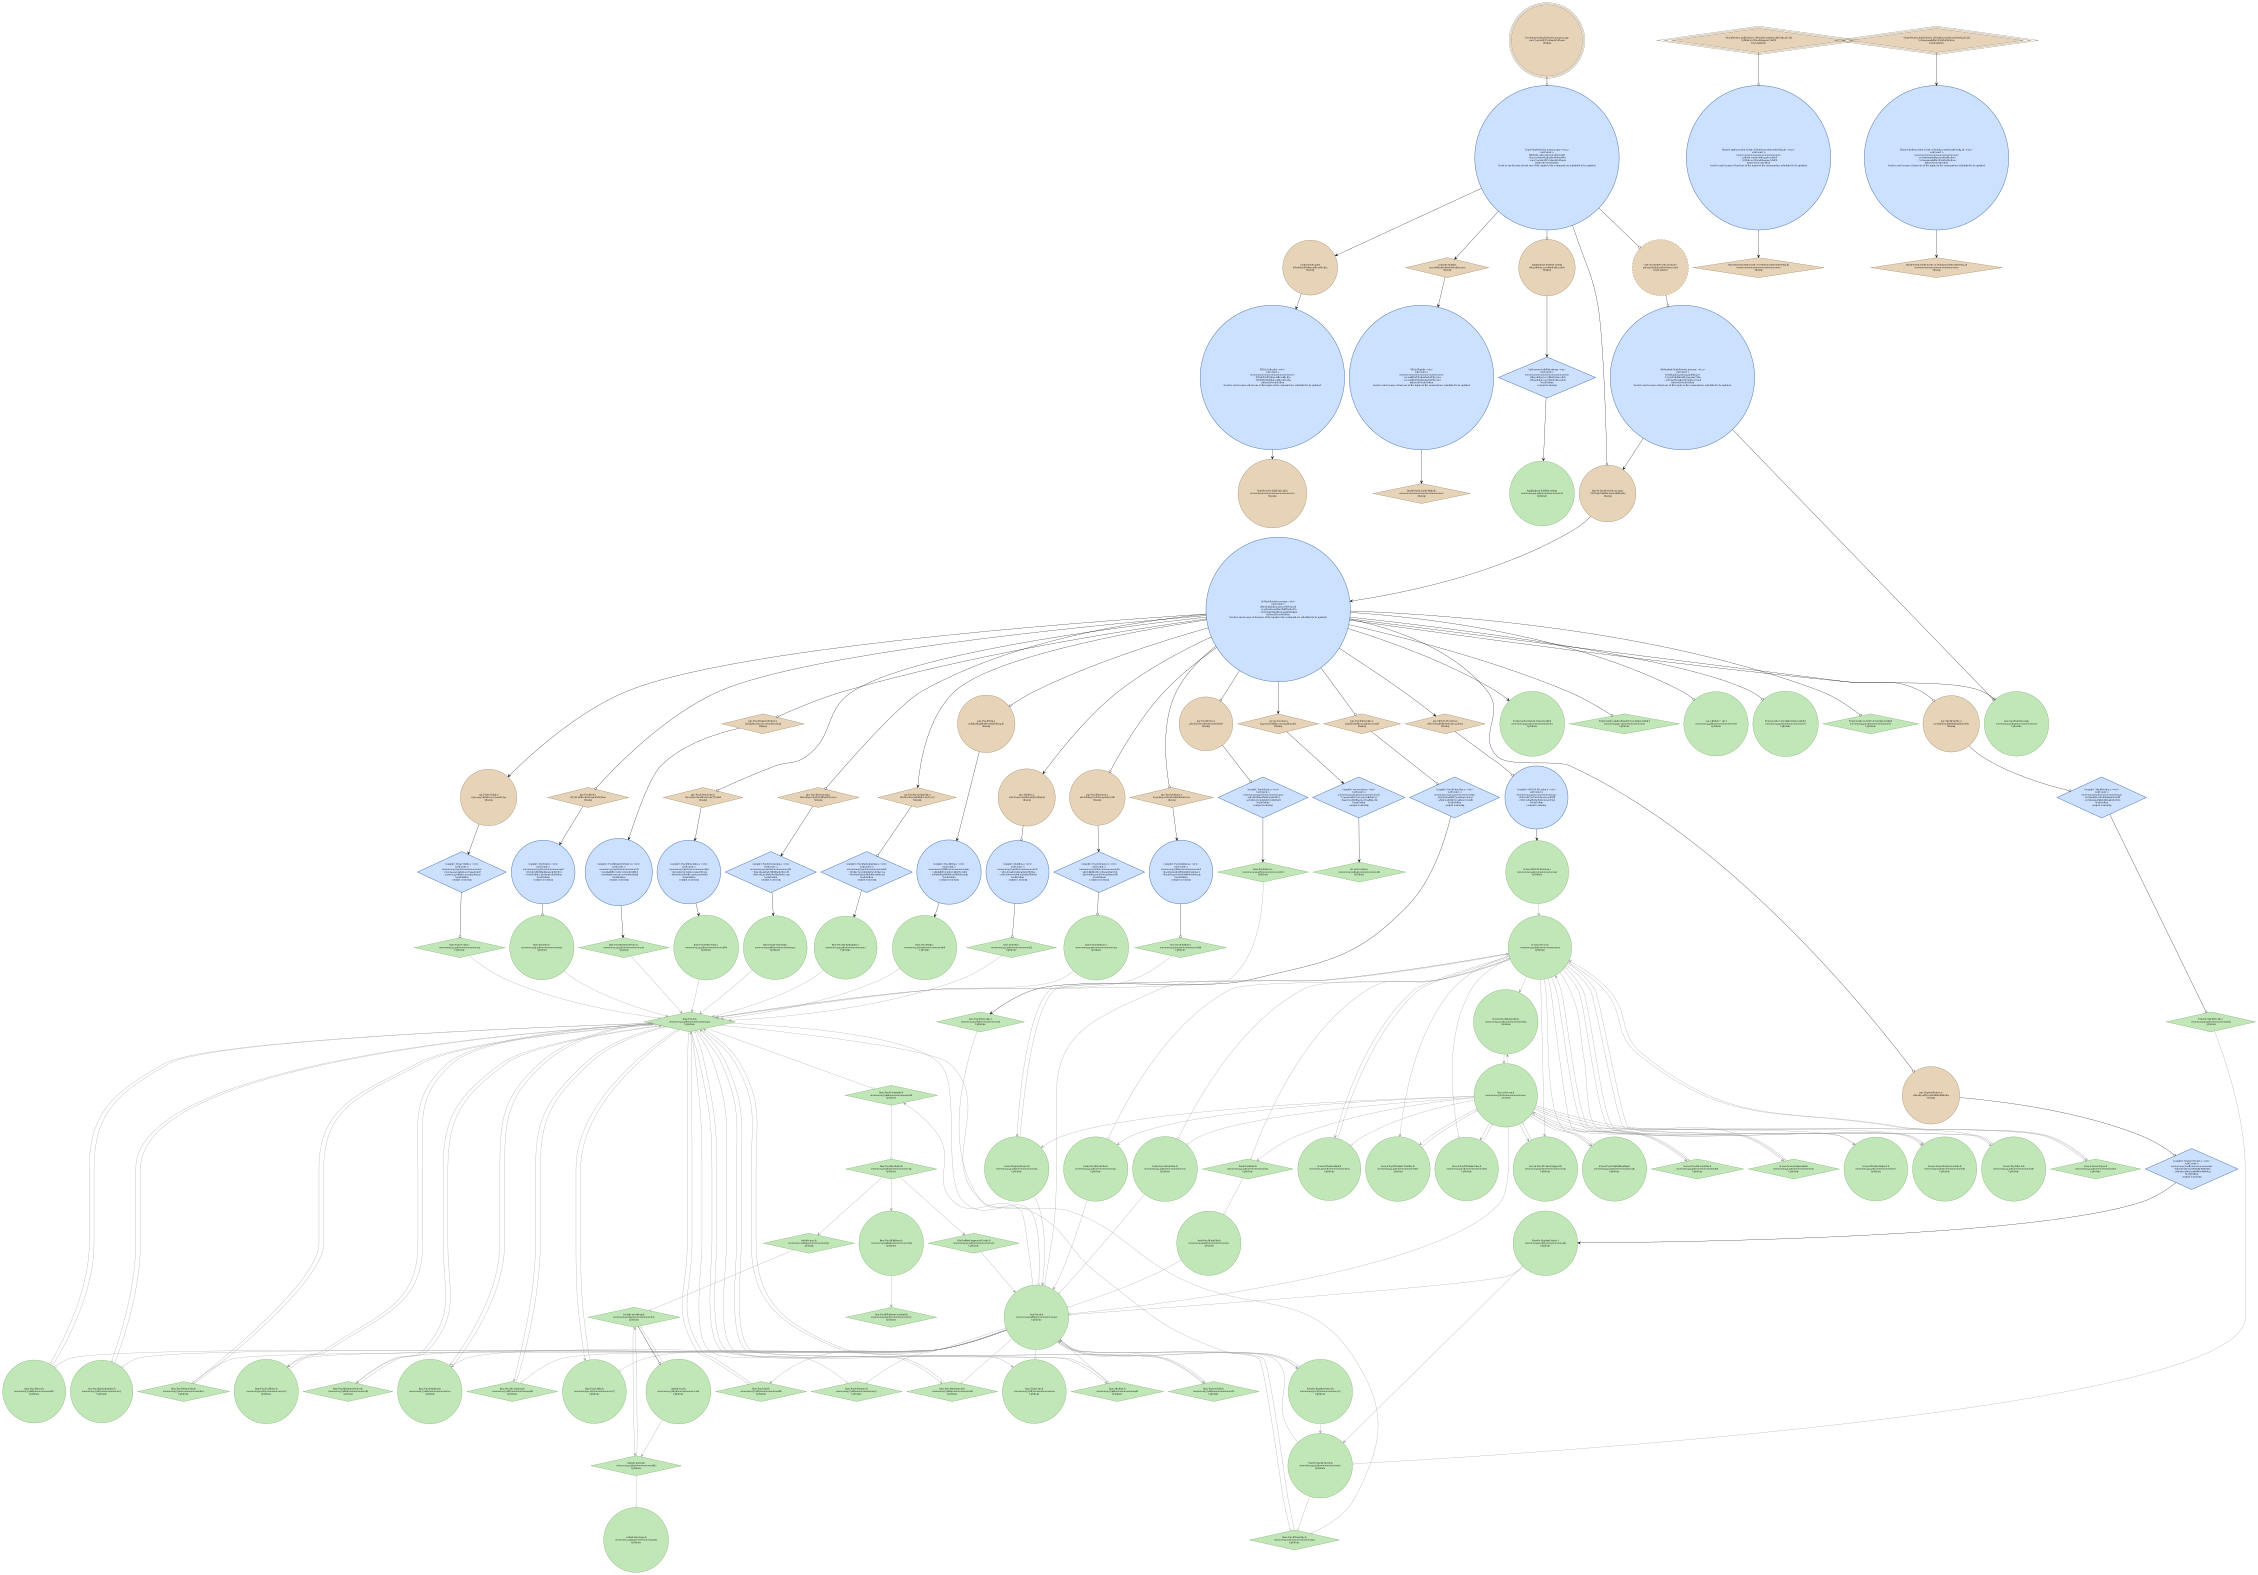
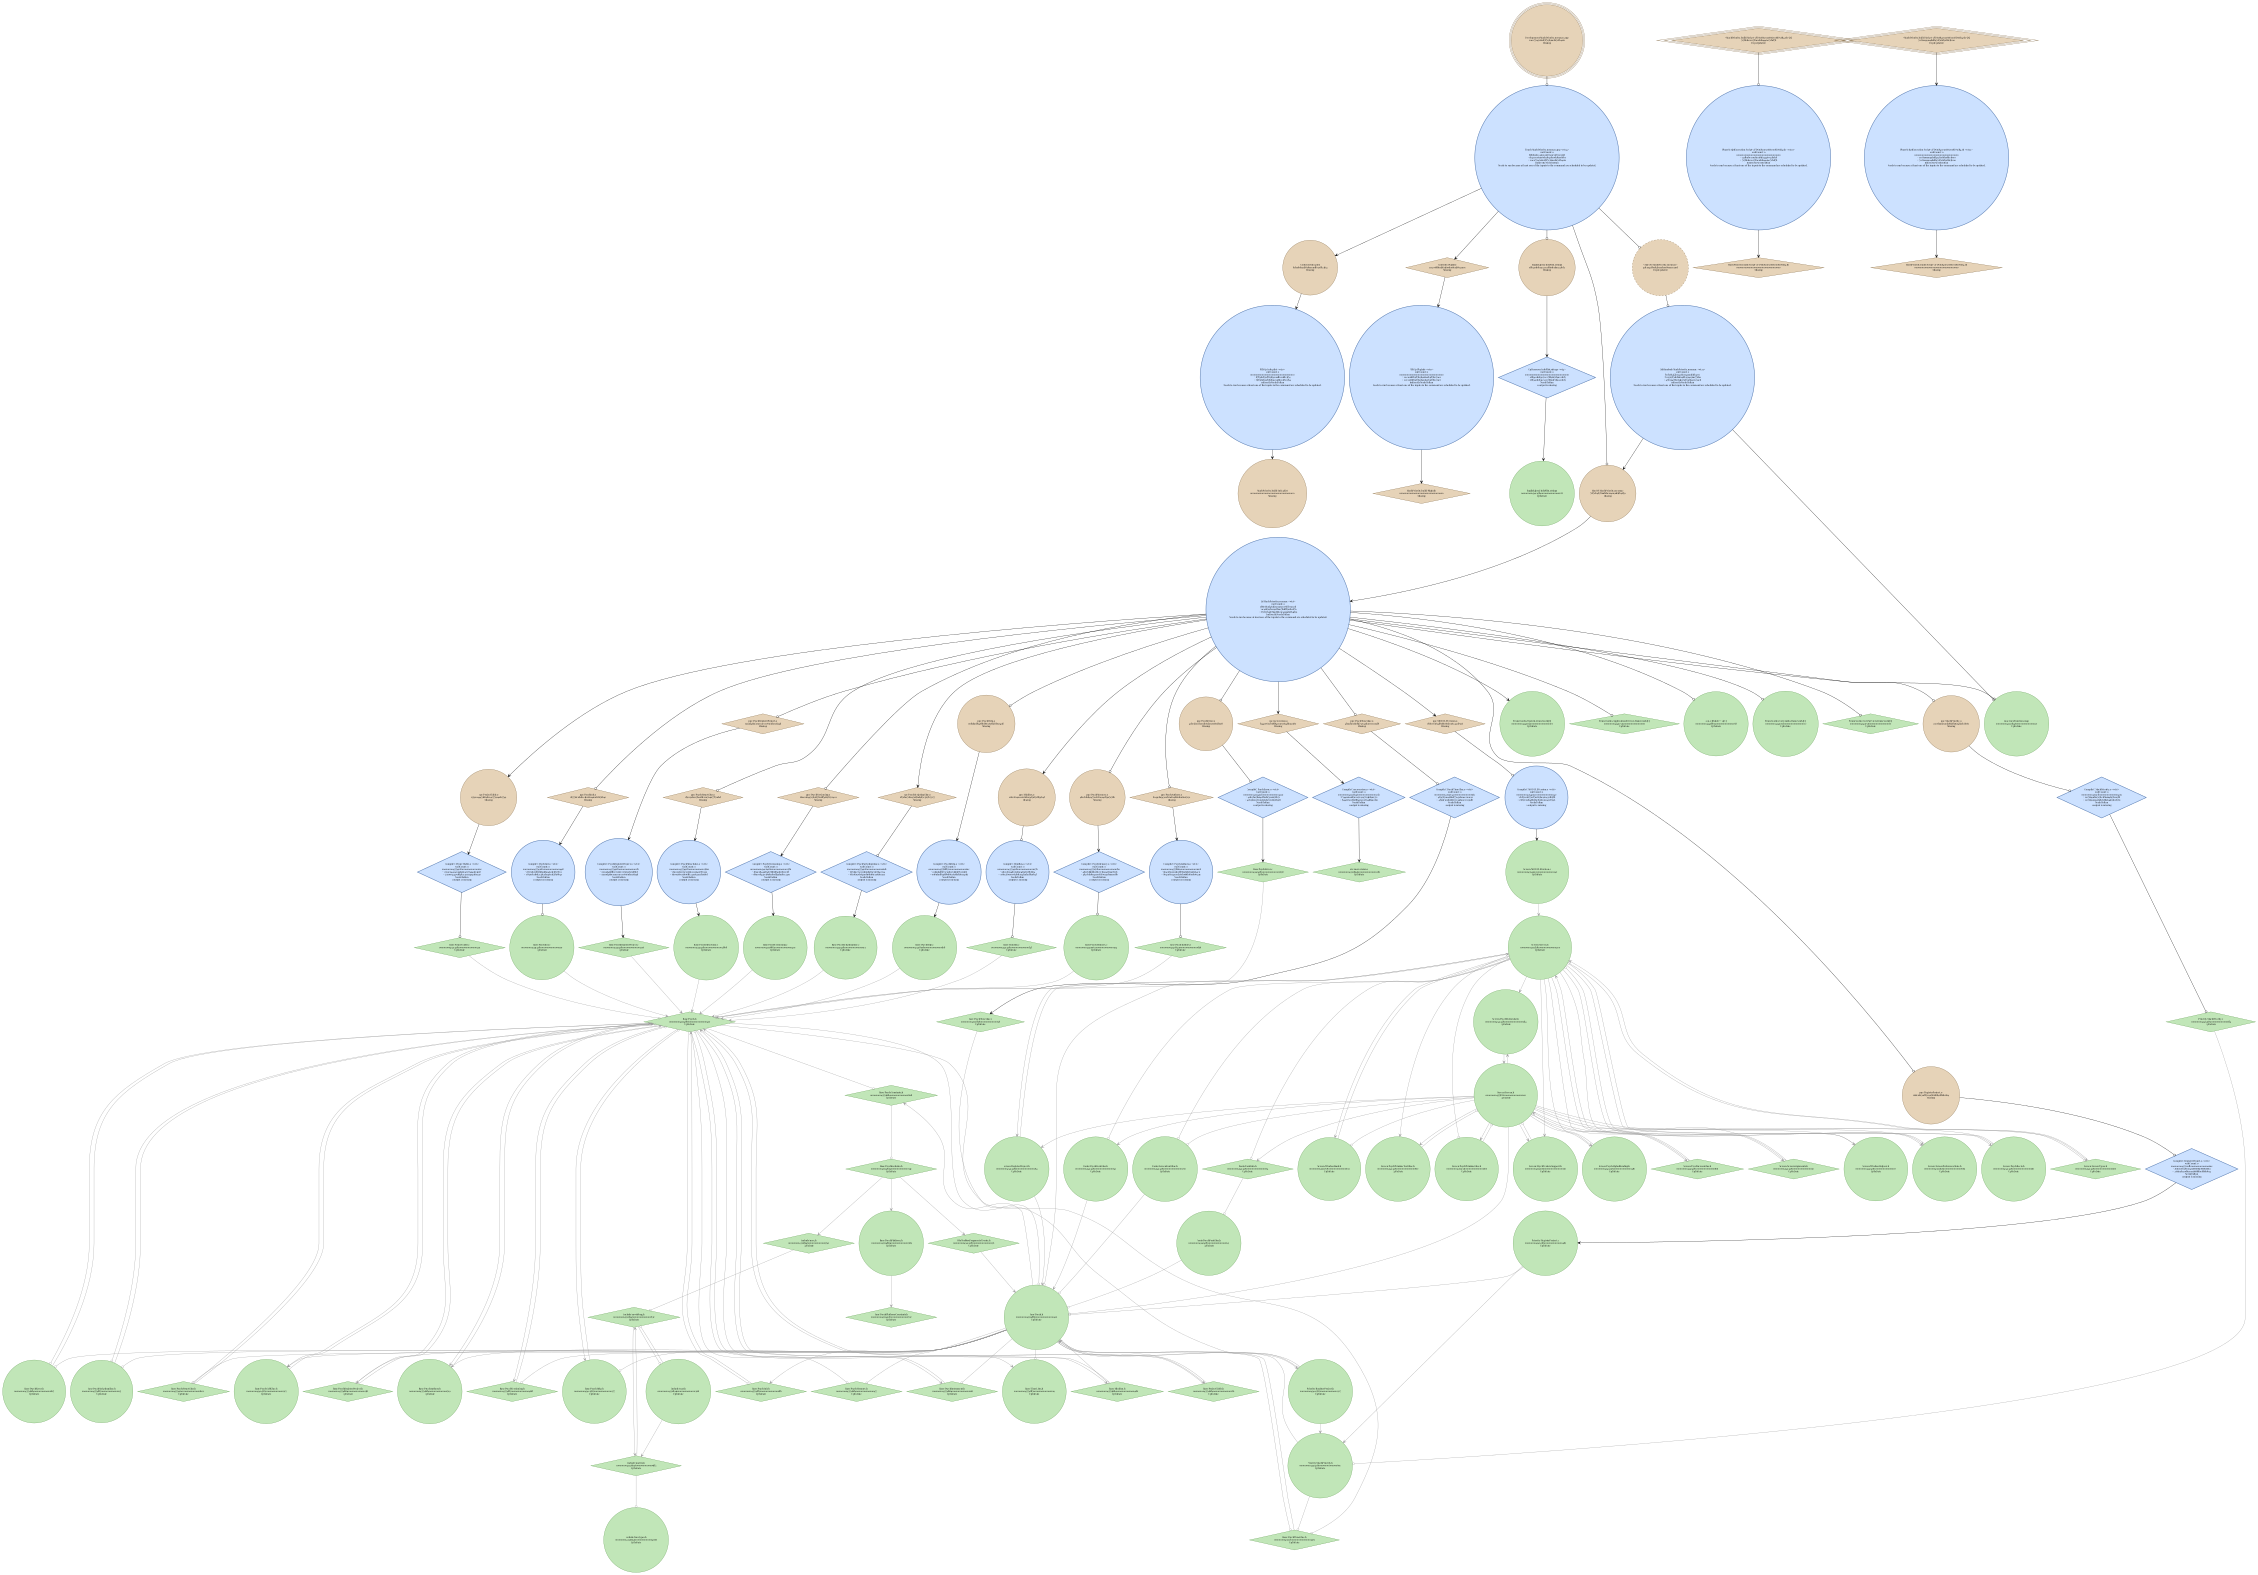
edge "include/mwdebug.h 000000004332d9460000000000002b3c UpToDate" -> "include/mat.h 000000004332d94600000000000023ab UpToDate": color black -> gray60
